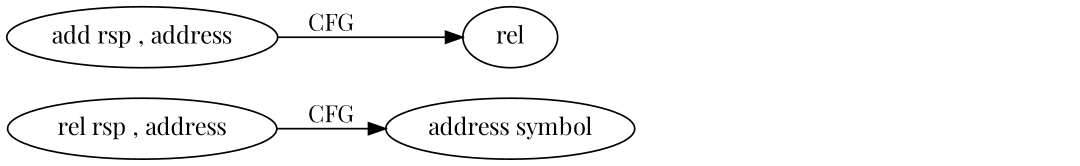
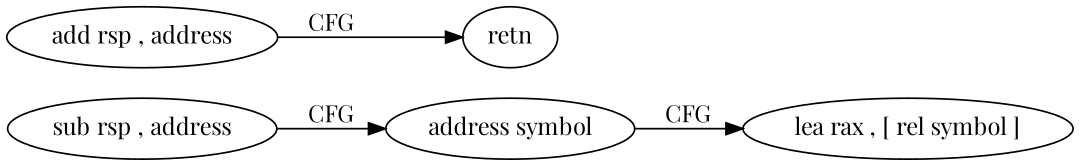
node "rel": label "rel" -> "retn"
node "rel rsp , address": label "rel rsp , address" -> "sub rsp , address"
node "lea rax , [ rel symbol ]": added
